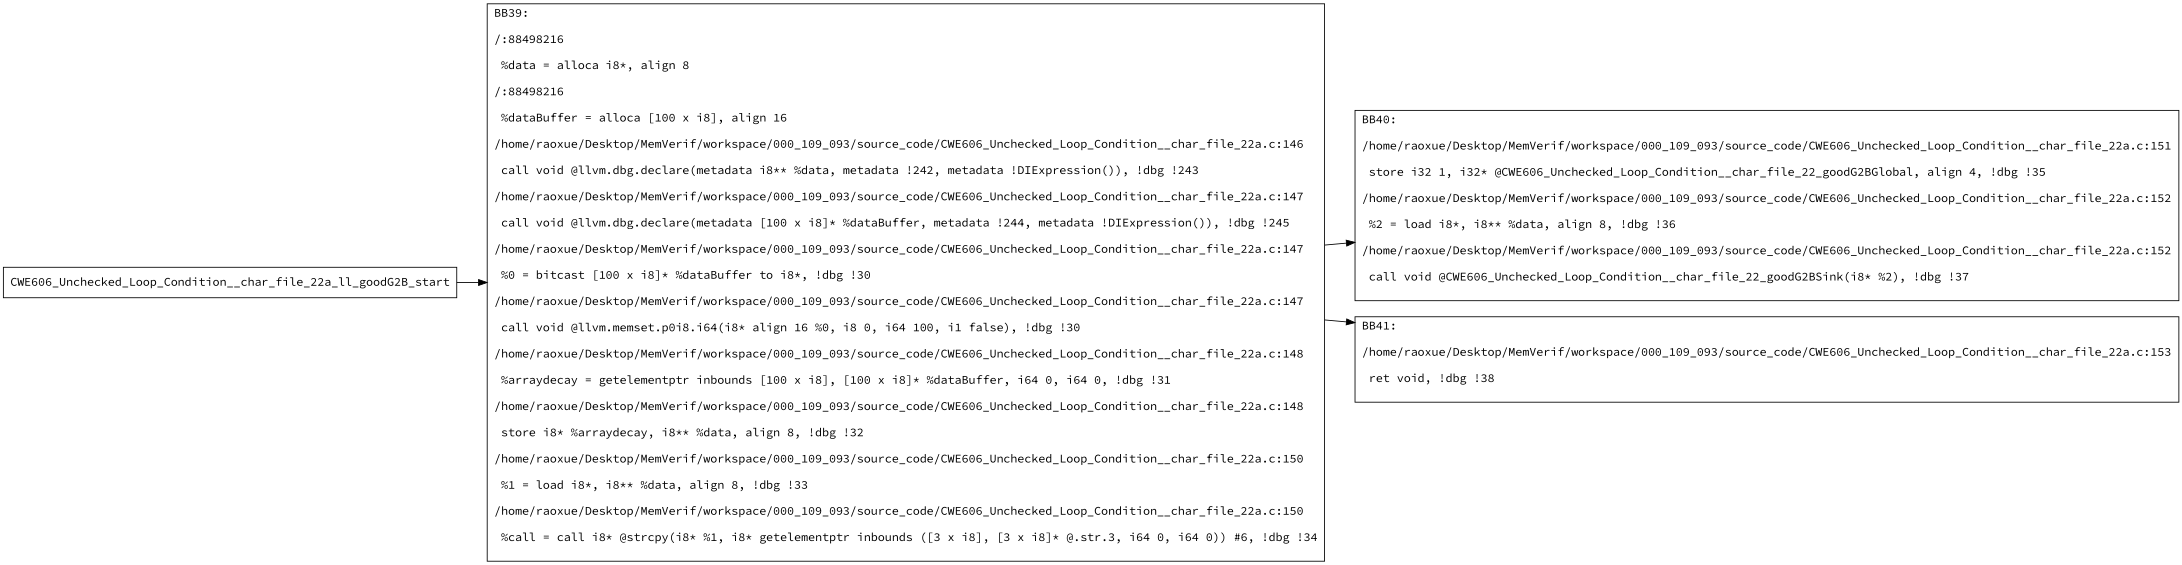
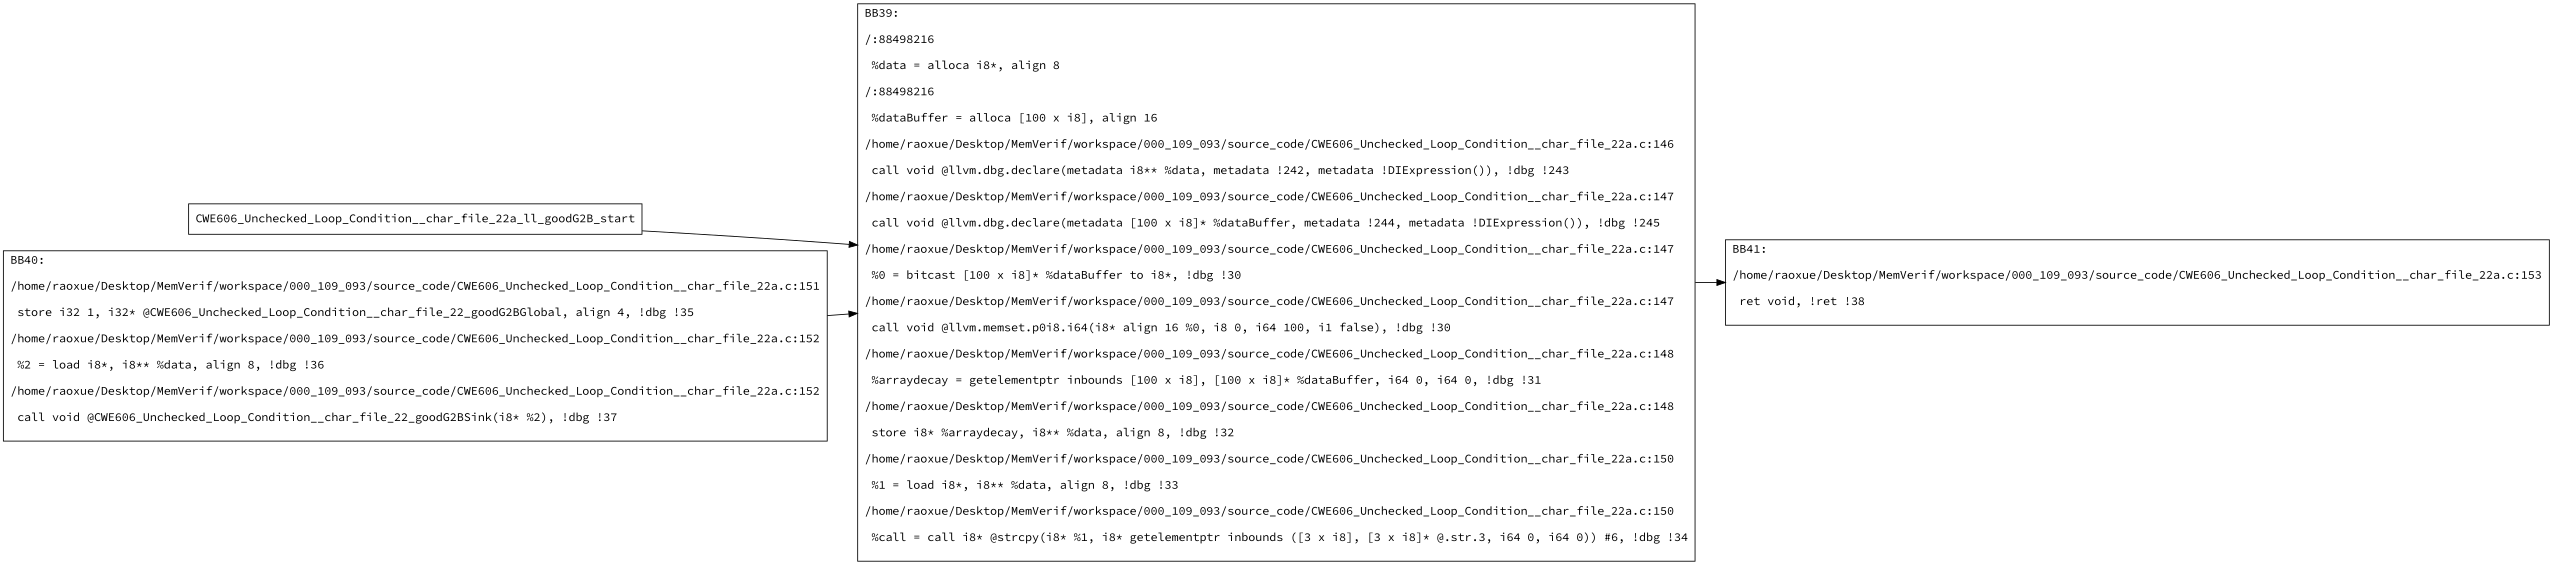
edge "BB39:" -> "BB40:": reversed
node "BB41:": text "ret void, !dbg !38" -> "ret void, !ret !38"
